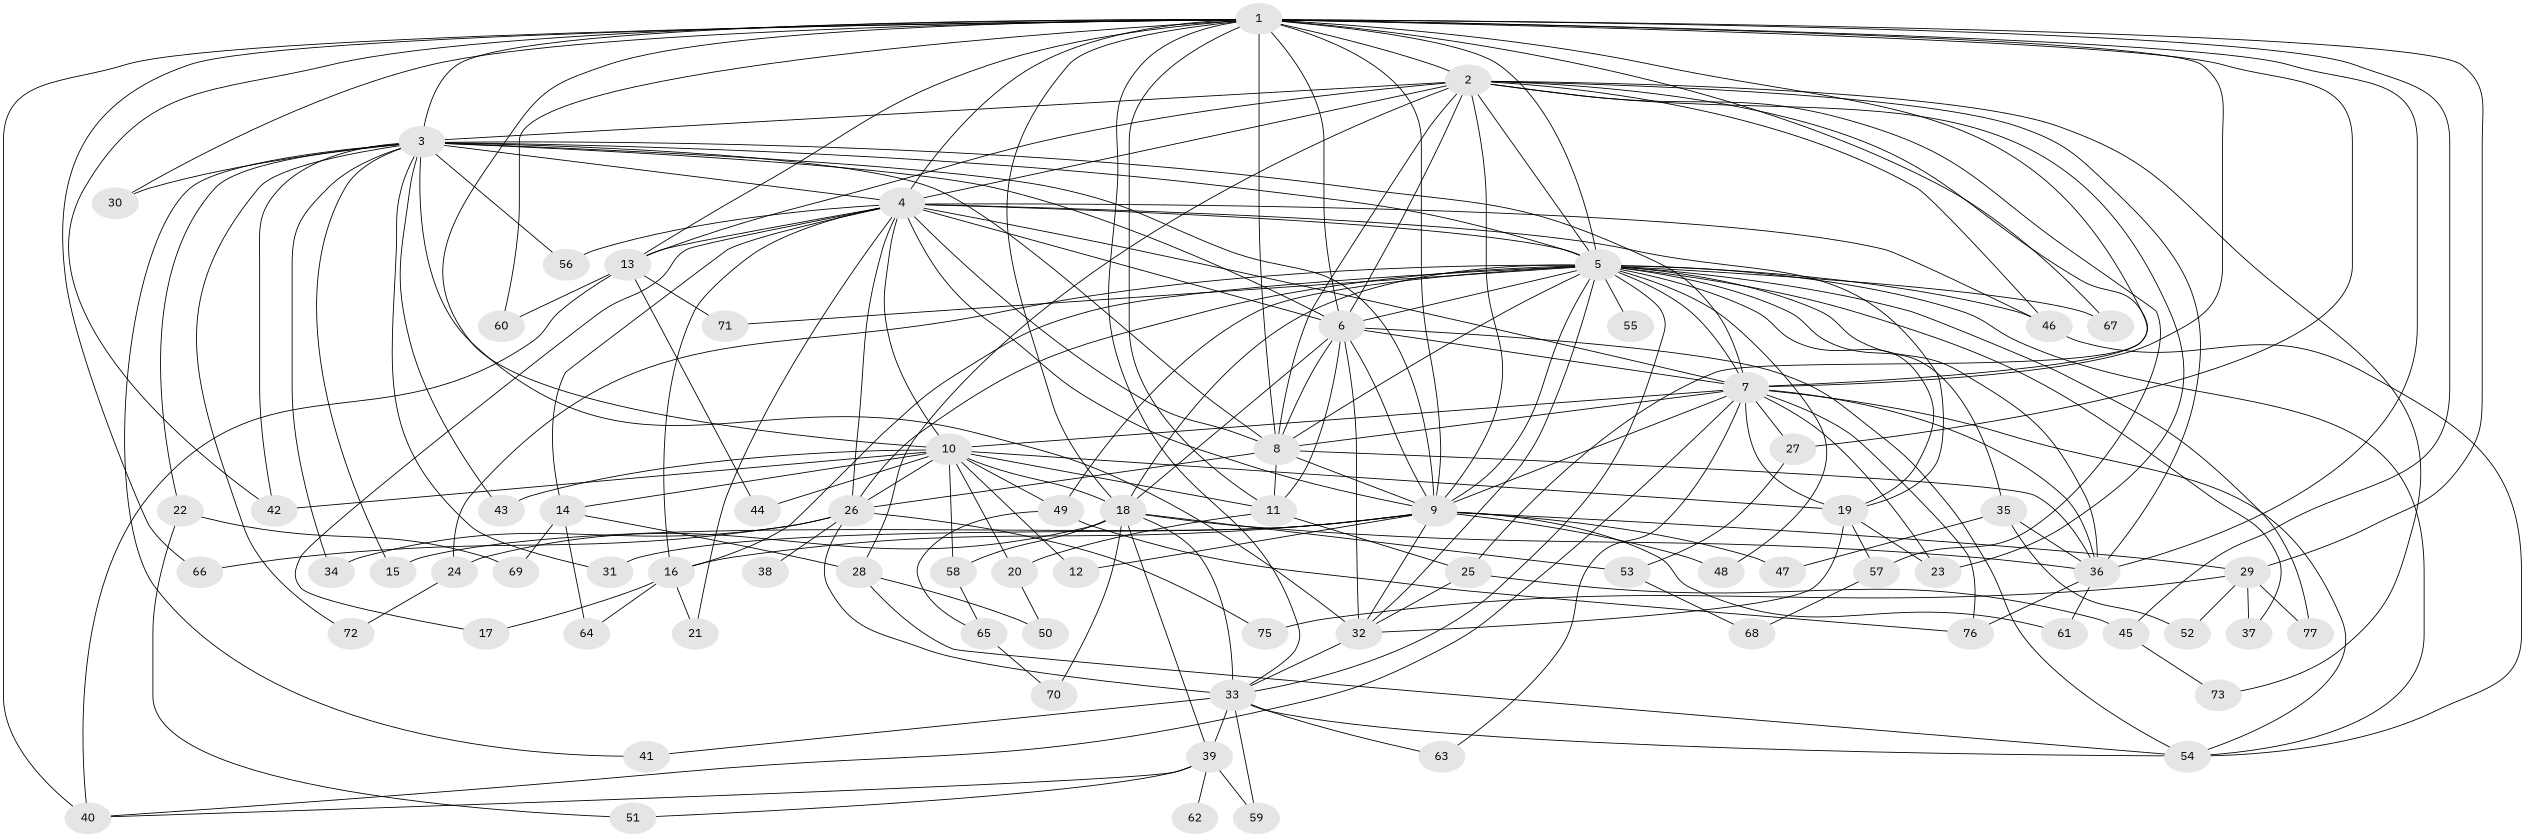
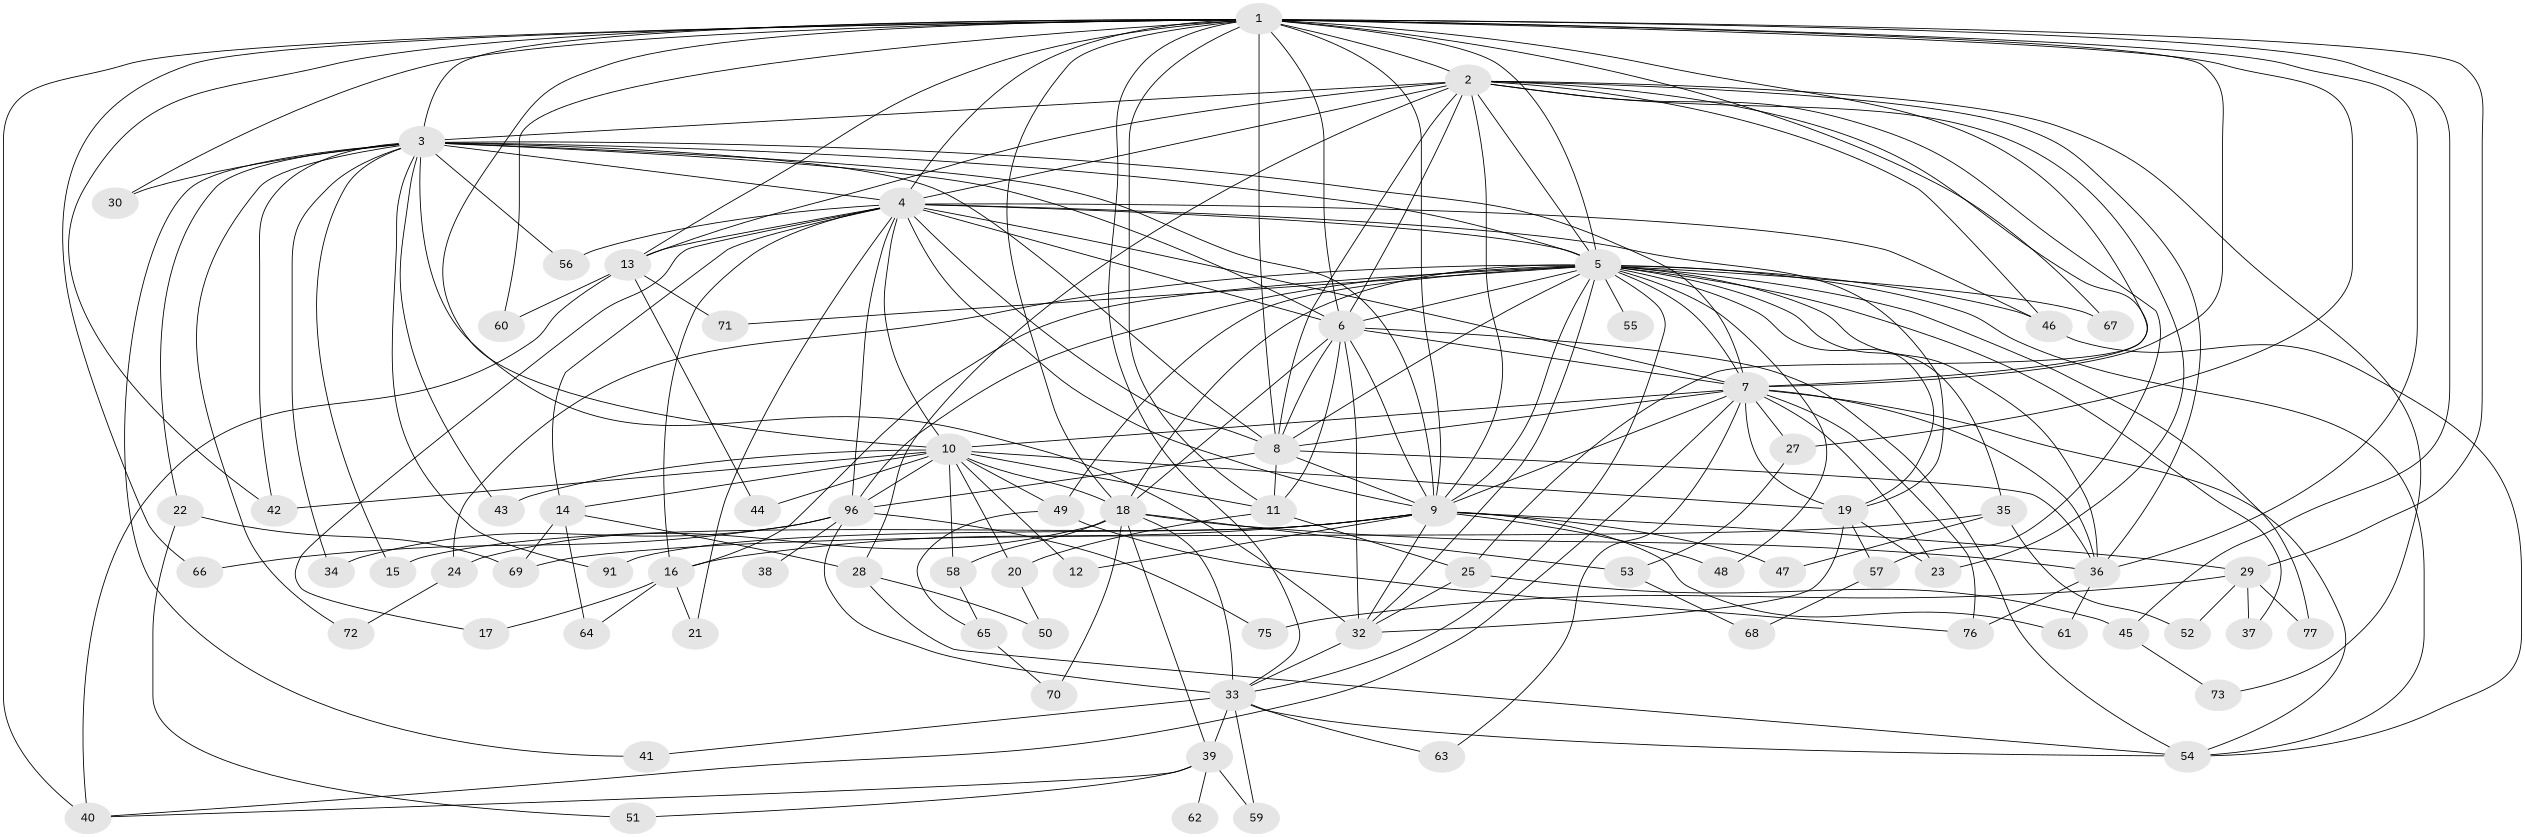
node "26": label "26" -> "96"
edge "35" -- "36": now "35" -- "69"
node "31": label "31" -> "91"
